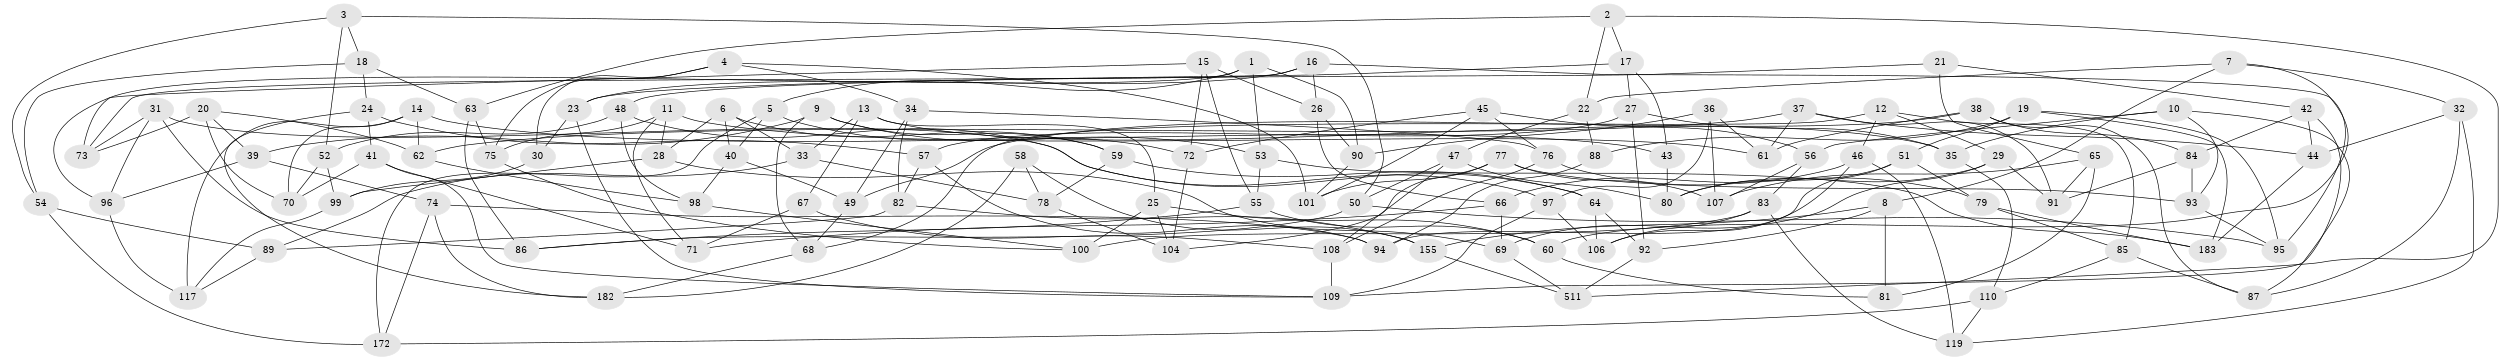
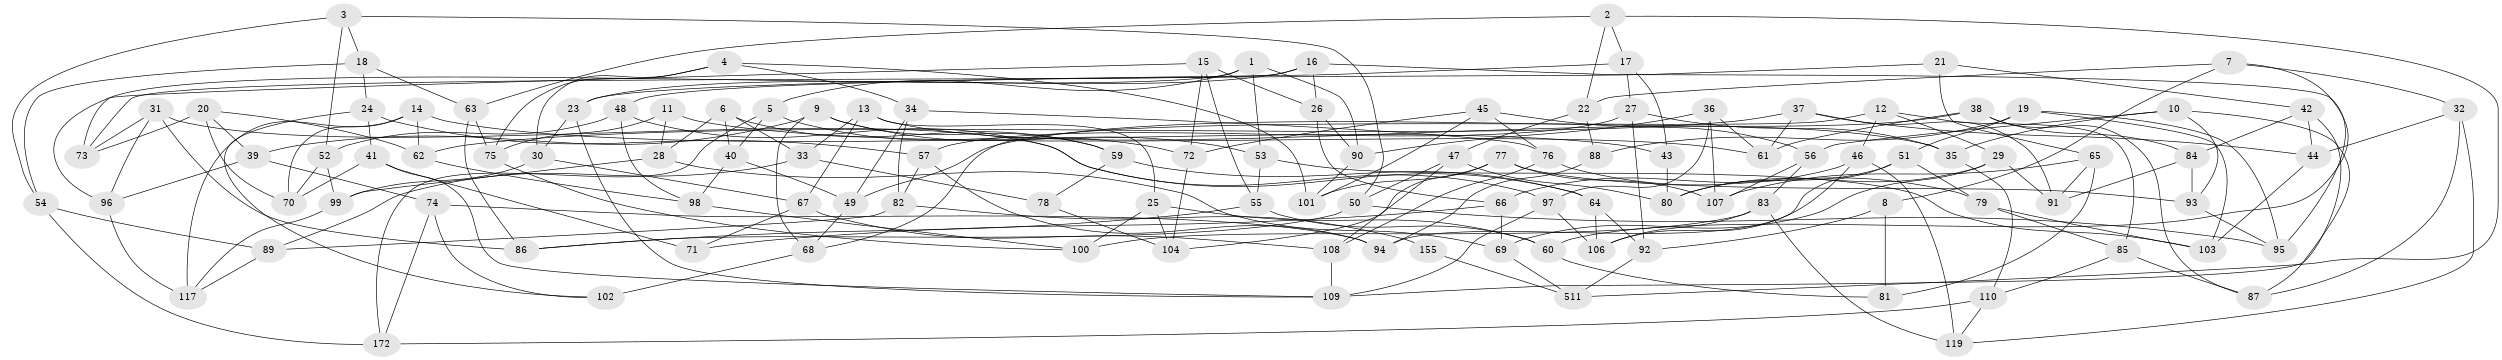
node "58": removed
edge "30" -- "67": added
edge "11" -- "71": removed
edge "8" -- "155": removed
node "183": label "183" -> "103"
node "182": label "182" -> "102"
